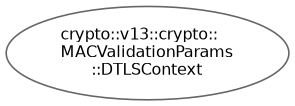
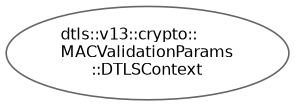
node "crypto::v13::crypto:: MACValidationParams ::DTLSContext": label "crypto::v13::crypto:: MACValidationParams ::DTLSContext" -> "dtls::v13::crypto:: MACValidationParams ::DTLSContext"
